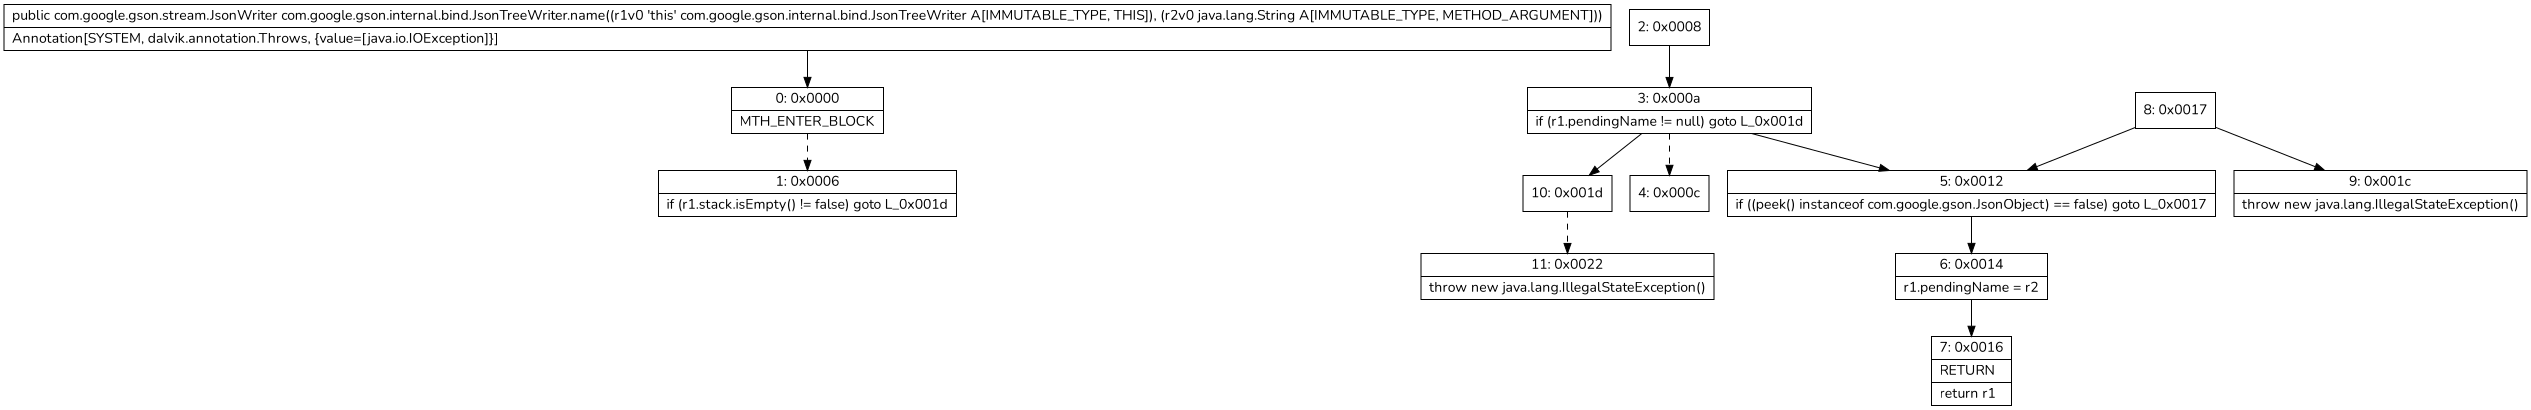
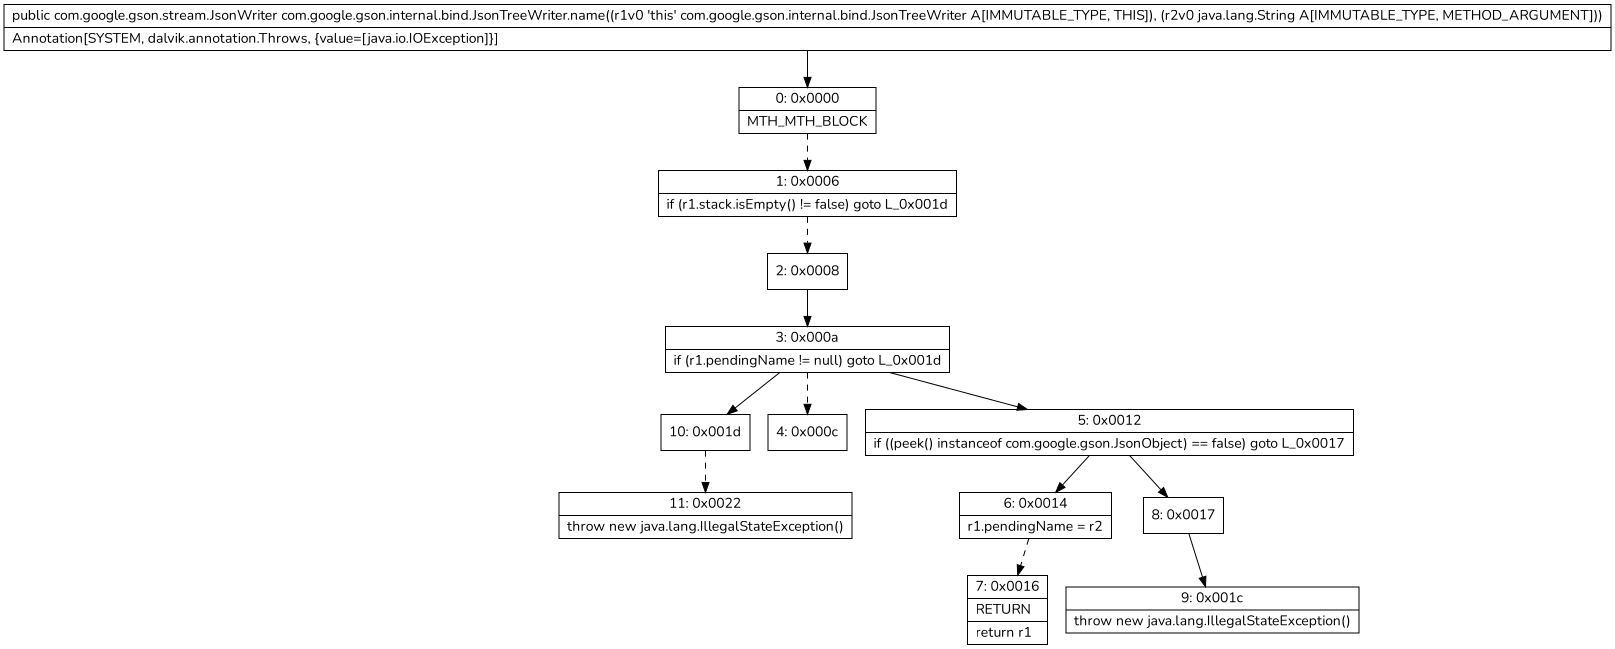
node "0: 0x0000": text "MTH_ENTER_BLOCK" -> "MTH_MTH_BLOCK"
edge "8: 0x0017" -> "5: 0x0012": reversed
edge "1: 0x0006" -> "2: 0x0008": added
edge "6: 0x0014" -> "7: 0x0016": style solid -> dashed
